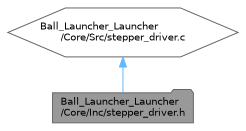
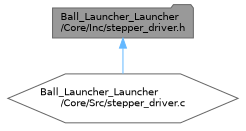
edge "Ball_Launcher_Launcher /Core/Inc/stepper_driver.h" -> "Ball_Launcher_Launcher /Core/Src/stepper_driver.c": reversed
